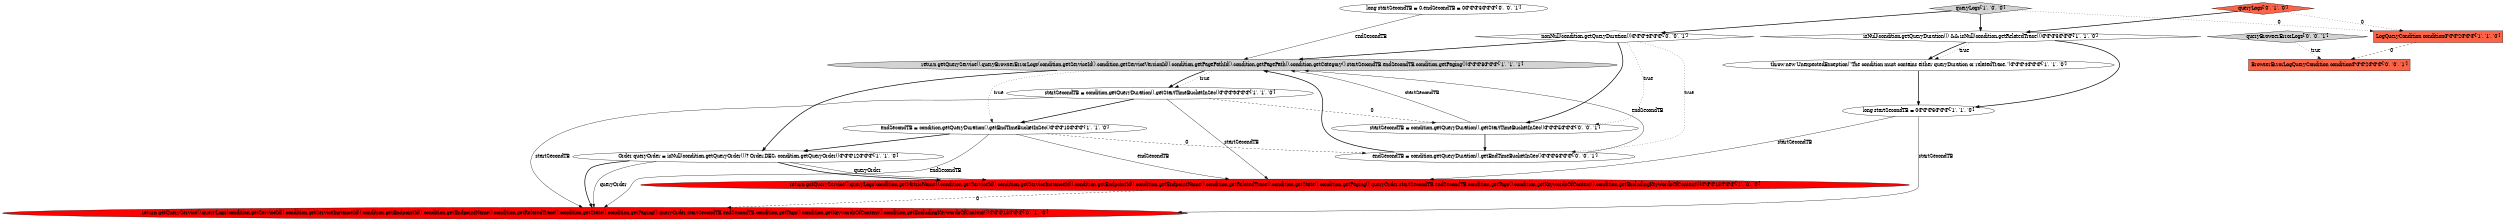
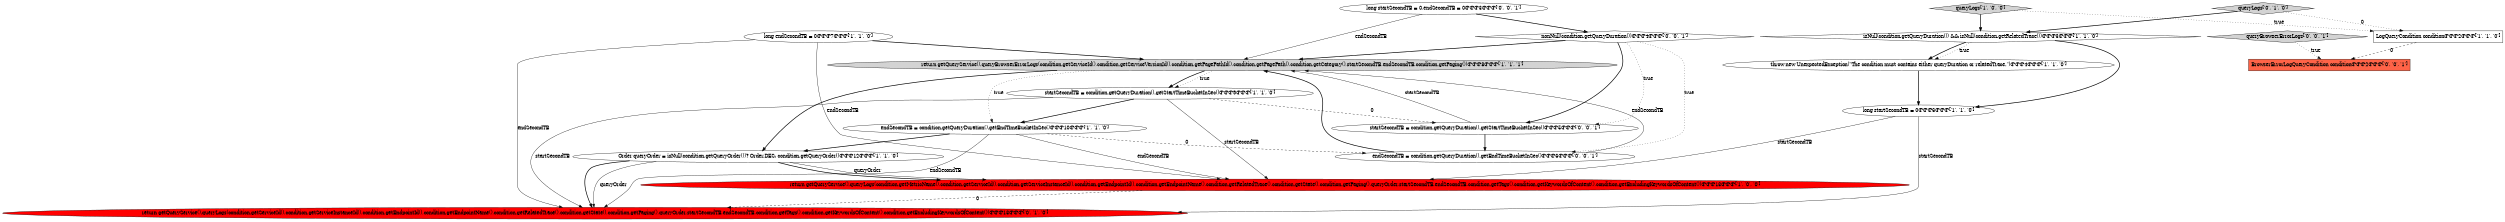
node "queryLogs['0', '1', '0']": fillcolor tomato -> lightgray
edge "queryLogs['1', '0', '0']" -> "nonNull(condition.getQueryDuration())@@@4@@@['0', '0', '1']": now "long startSecondTB = 0,endSecondTB = 0@@@3@@@['0', '0', '1']" -> "nonNull(condition.getQueryDuration())@@@4@@@['0', '0', '1']"
edge "queryLogs['1', '0', '0']" -> "LogQueryCondition condition@@@2@@@['1', '1', '0']": label "0" -> "true"
node "long endSecondTB = 0@@@7@@@['1', '1', '0']": added
node "LogQueryCondition condition@@@2@@@['1', '1', '0']": fillcolor tomato -> white
